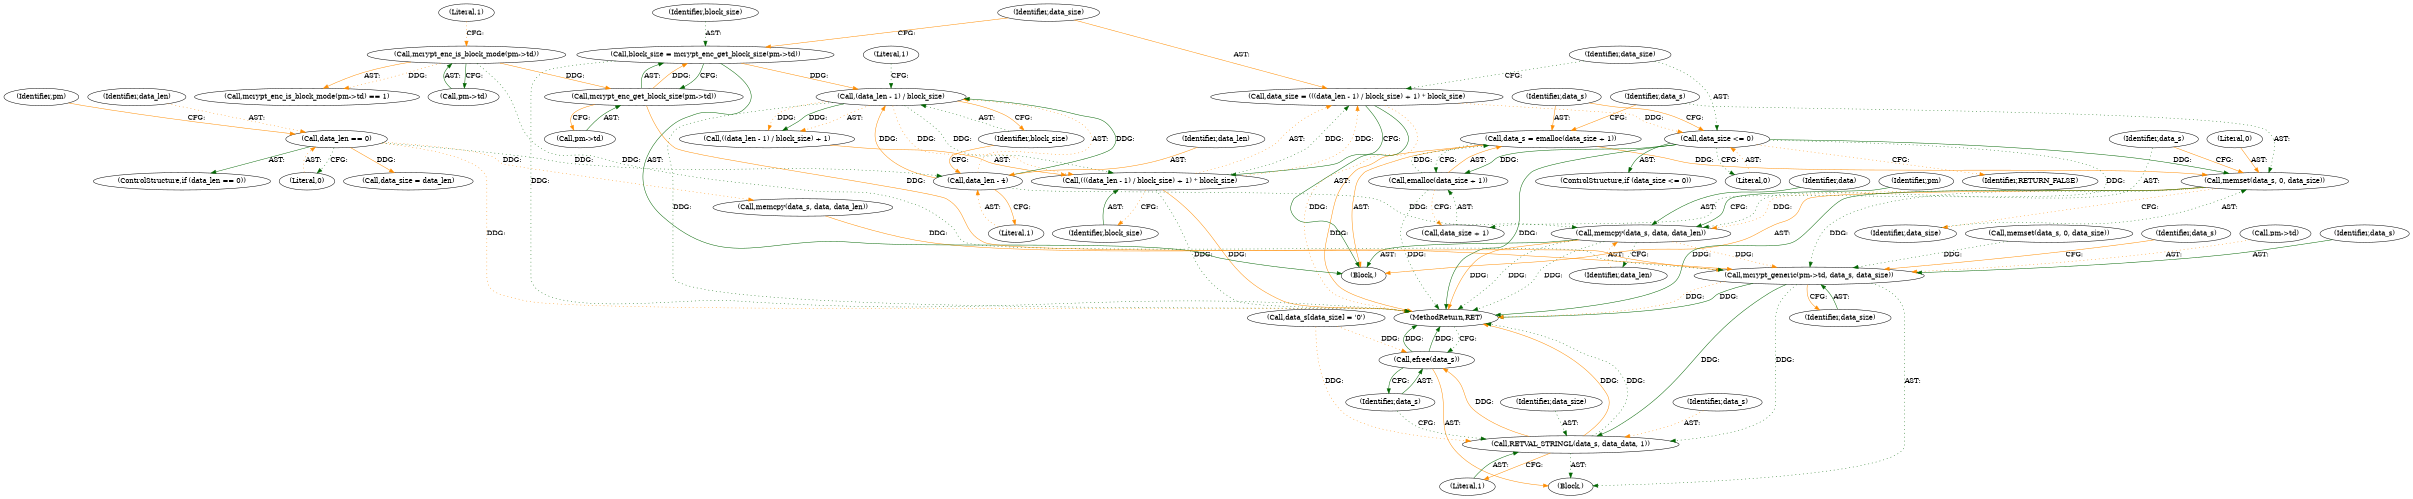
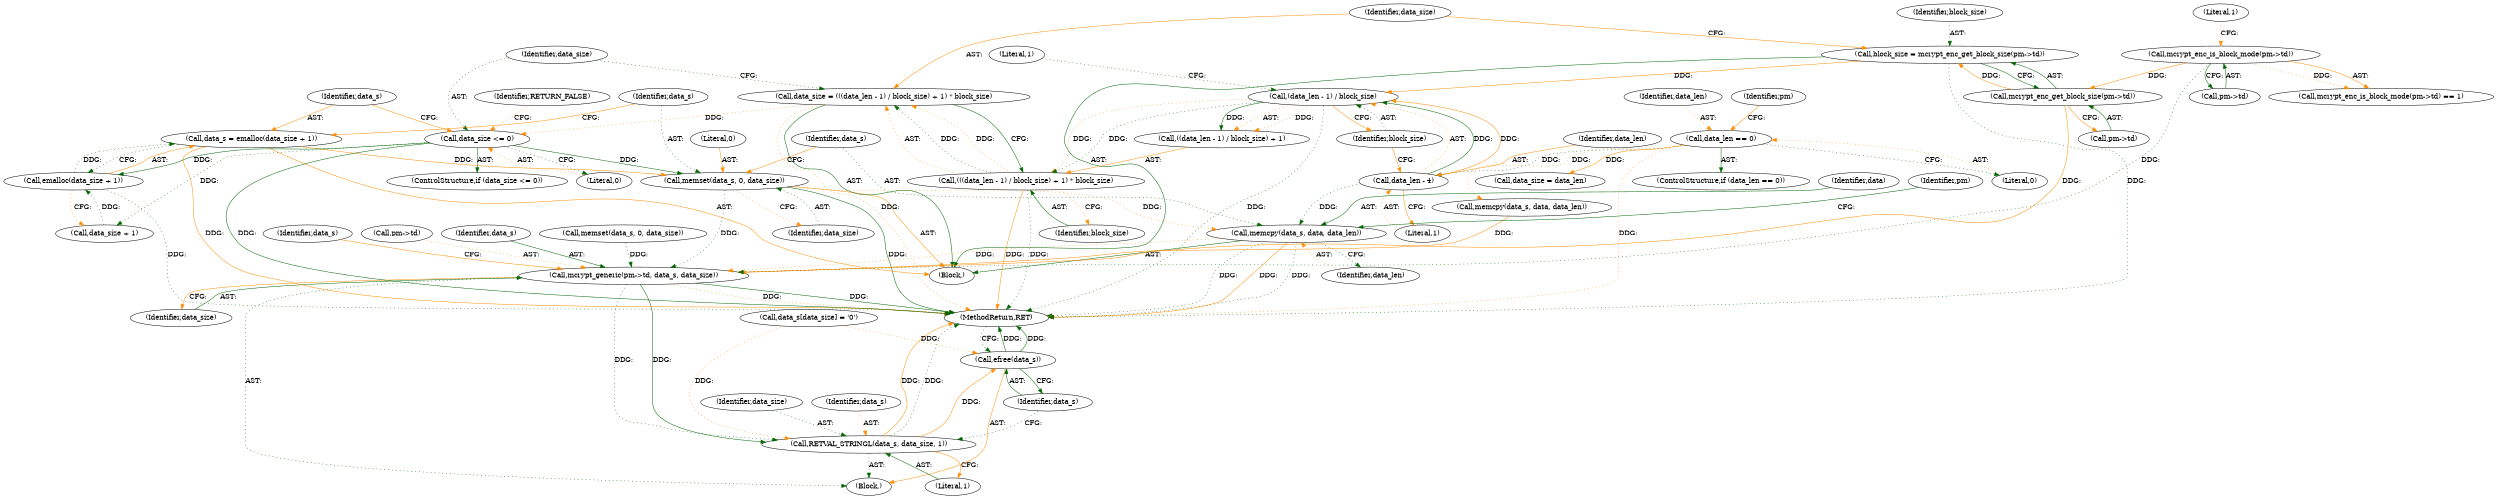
edge "(Call,data_size <= 0)" -> "(Identifier,RETURN_FALSE)": reversed
edge "(Call,data_size + 1)" -> "(Call,emalloc(data_size + 1))": label "AST: " -> "DDG: "
node "(Call,RETVAL_STRINGL(data_s, data_data, 1))": label "(Call,RETVAL_STRINGL(data_s, data_data, 1))" -> "(Call,RETVAL_STRINGL(data_s, data_size, 1))"
